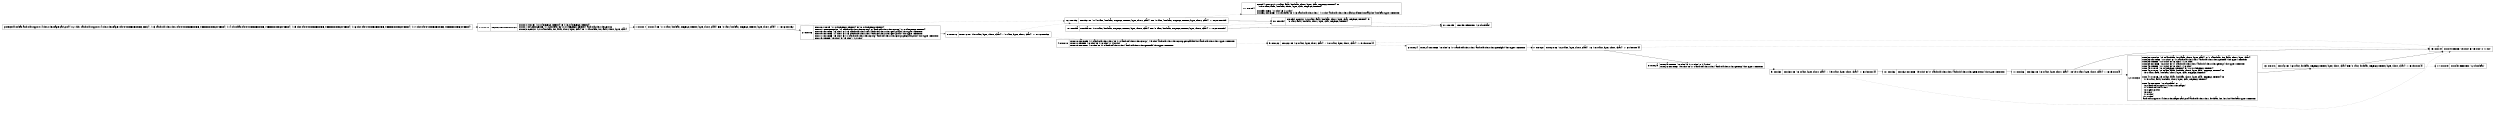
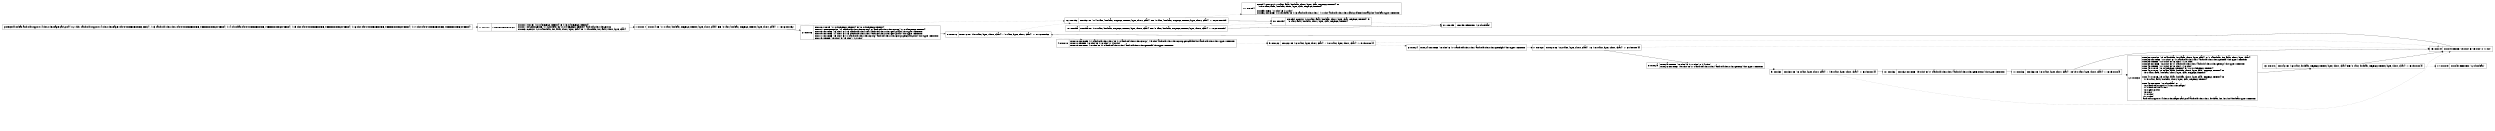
node "0: 0x0000": text "OBJECT_ENTER_BLOCK" -> "MTH_ENTER_BLOCK"
edge "15: 0x004f" -> "3: 0x0016": added
